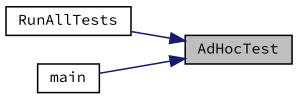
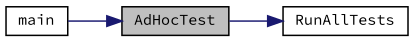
edge "RunAllTests" -> "AdHocTest": reversed
